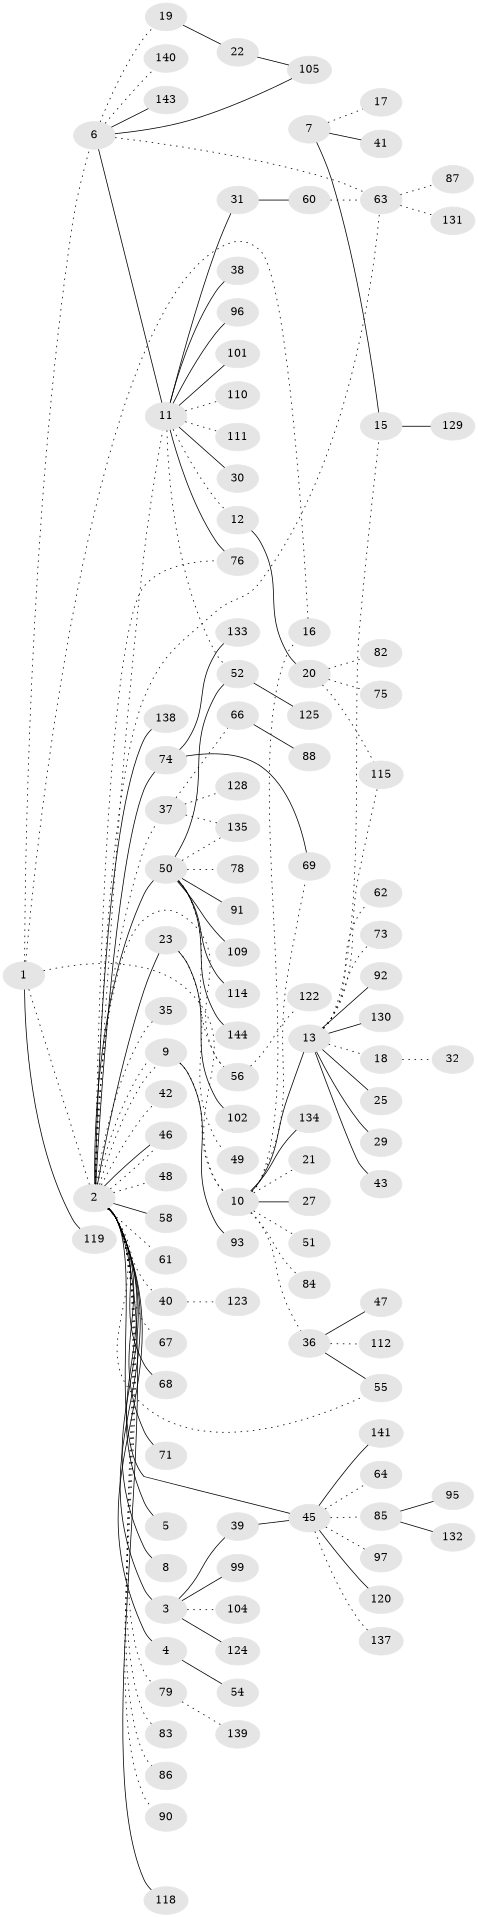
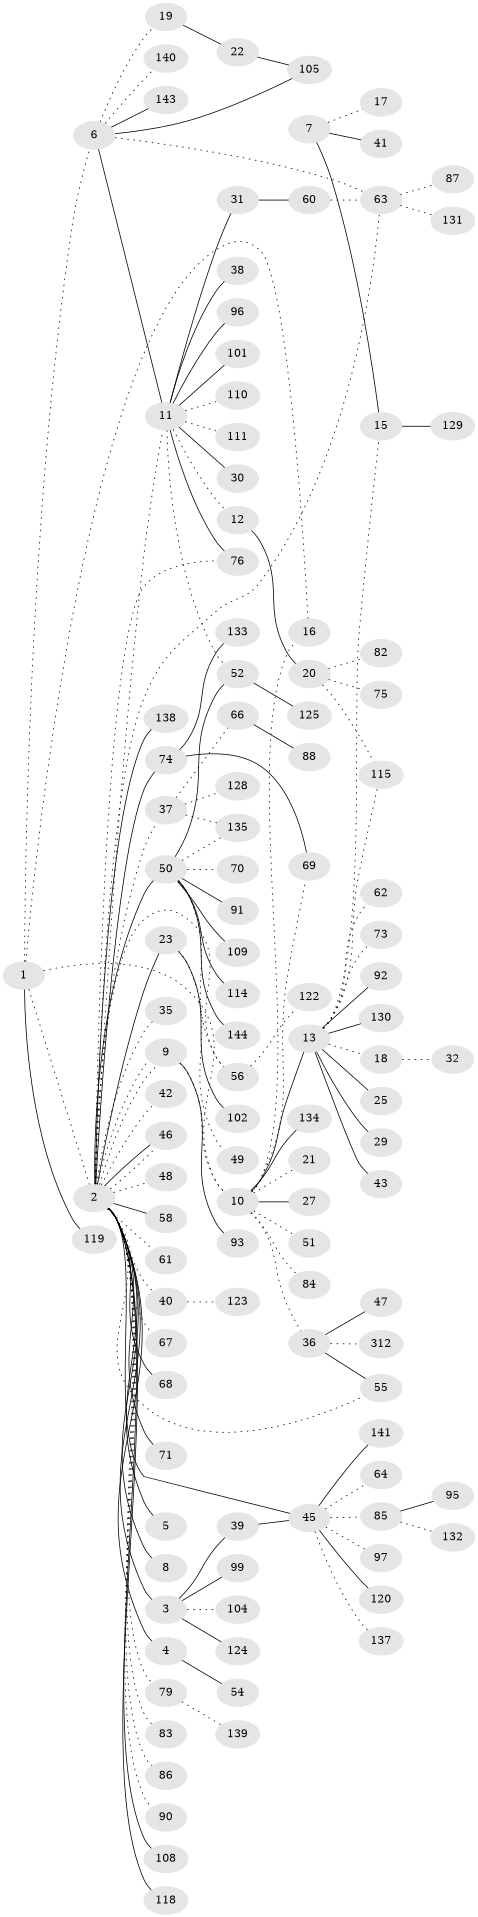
node "78": label "78" -> "70"
node "112": label "112" -> "312"
edge "85" -- "132": style solid -> dotted
node "108": added
